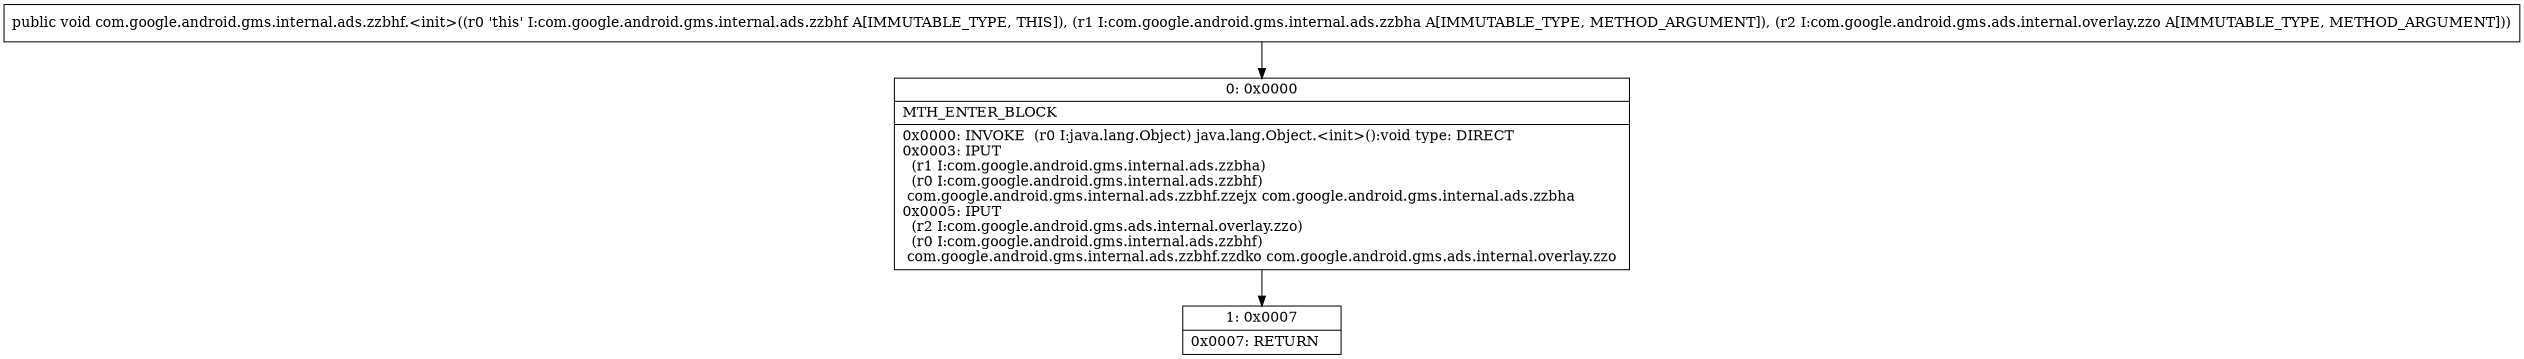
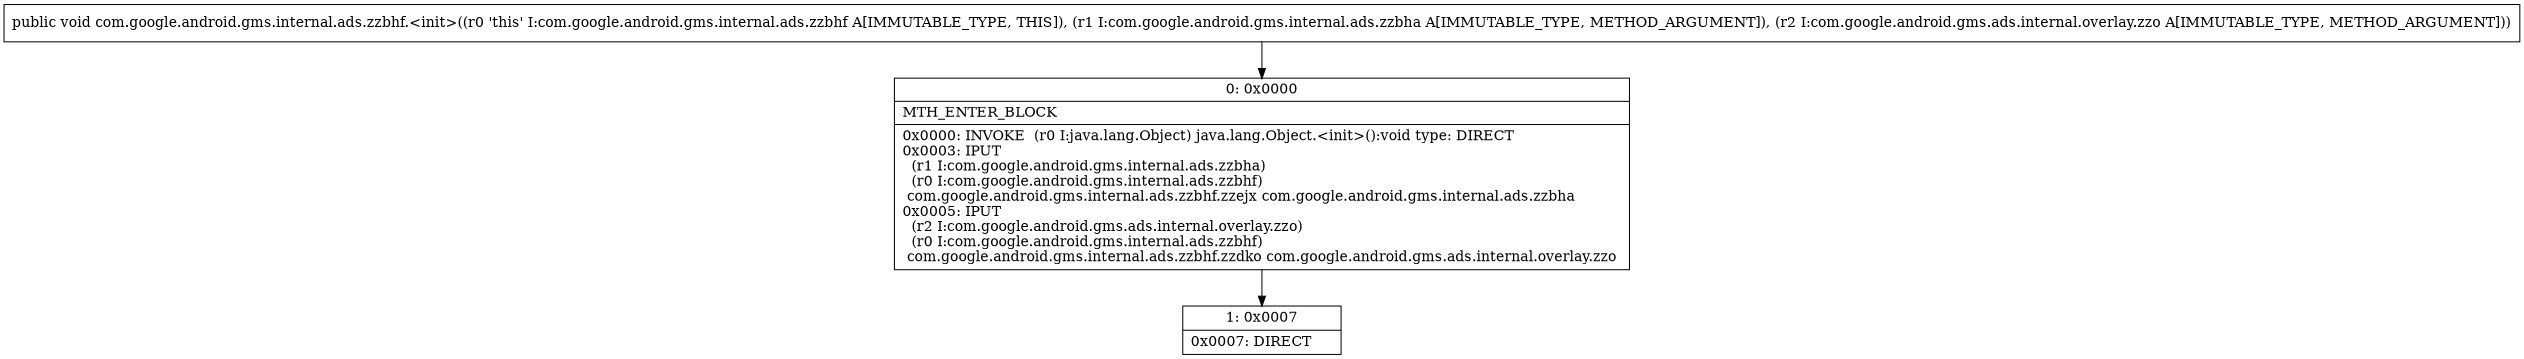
node "1: 0x0007": text "0x0007: RETURN" -> "0x0007: DIRECT"
